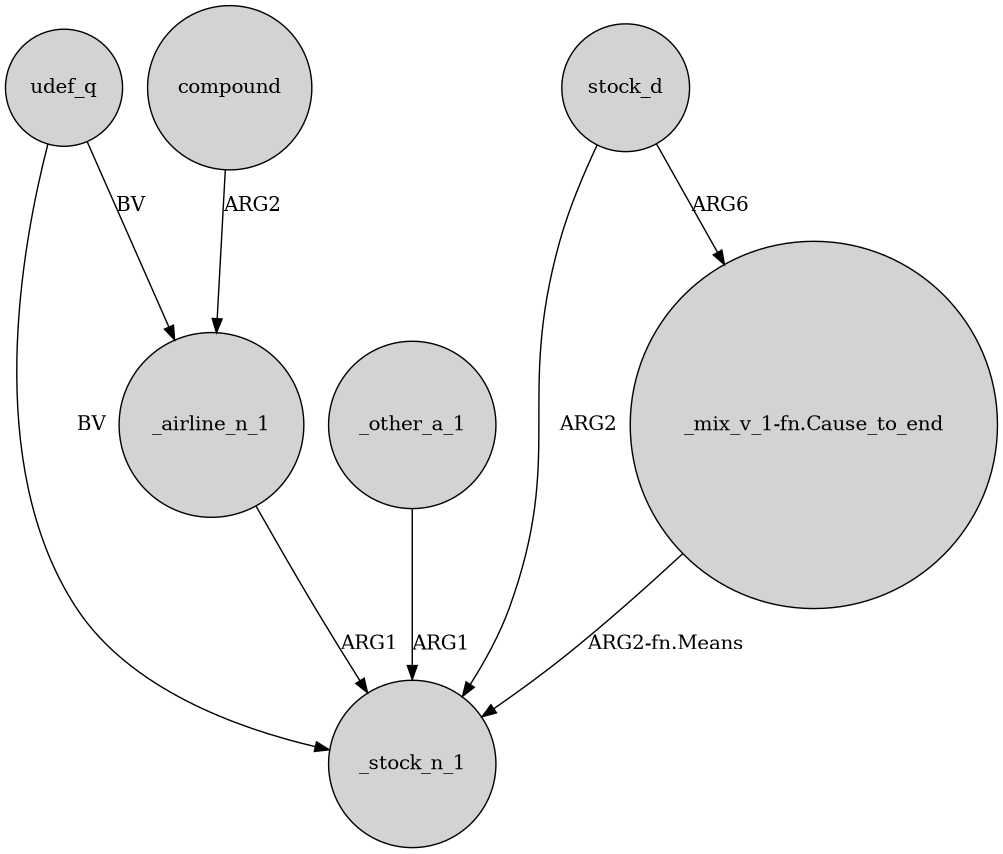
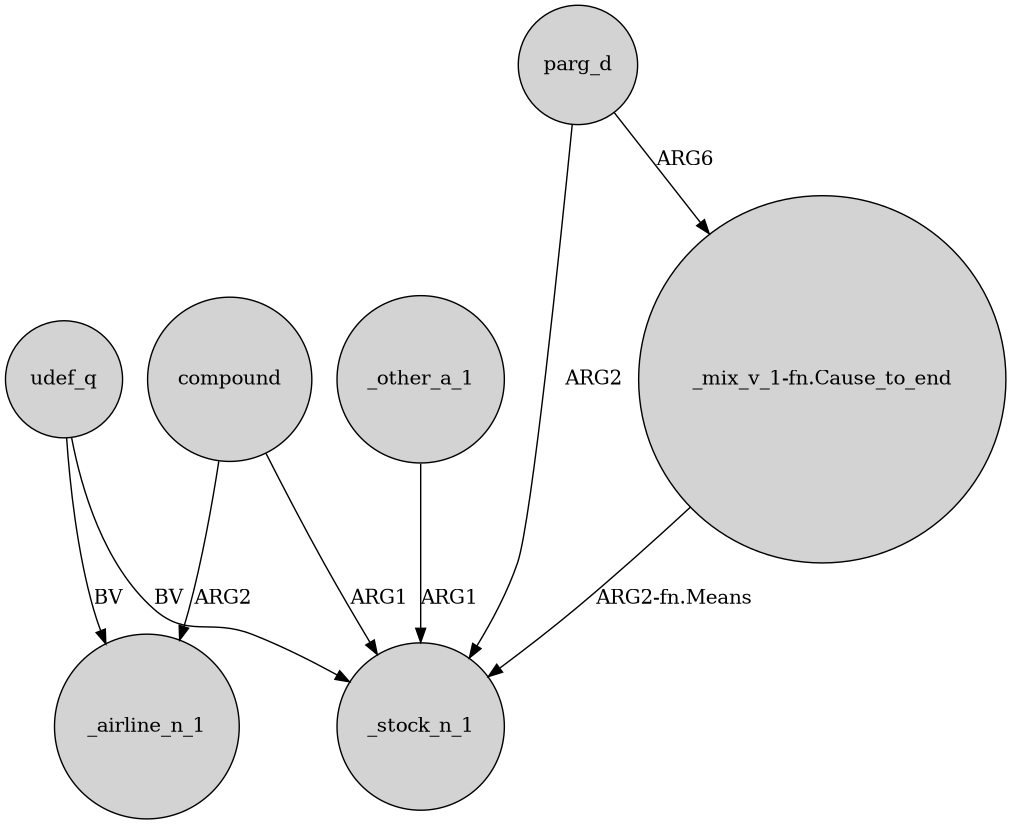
node "stock_d": label "stock_d" -> "parg_d"
edge "_airline_n_1" -> "_stock_n_1": now "compound" -> "_stock_n_1"
